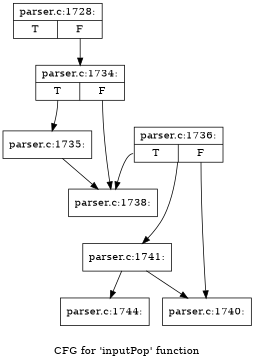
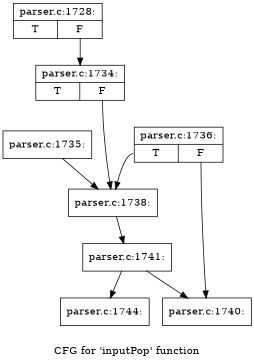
edge "parser.c:1734:" -> "parser.c:1735:": removed
edge "parser.c:1736:" -> "parser.c:1741:": now "parser.c:1738:" -> "parser.c:1741:"
